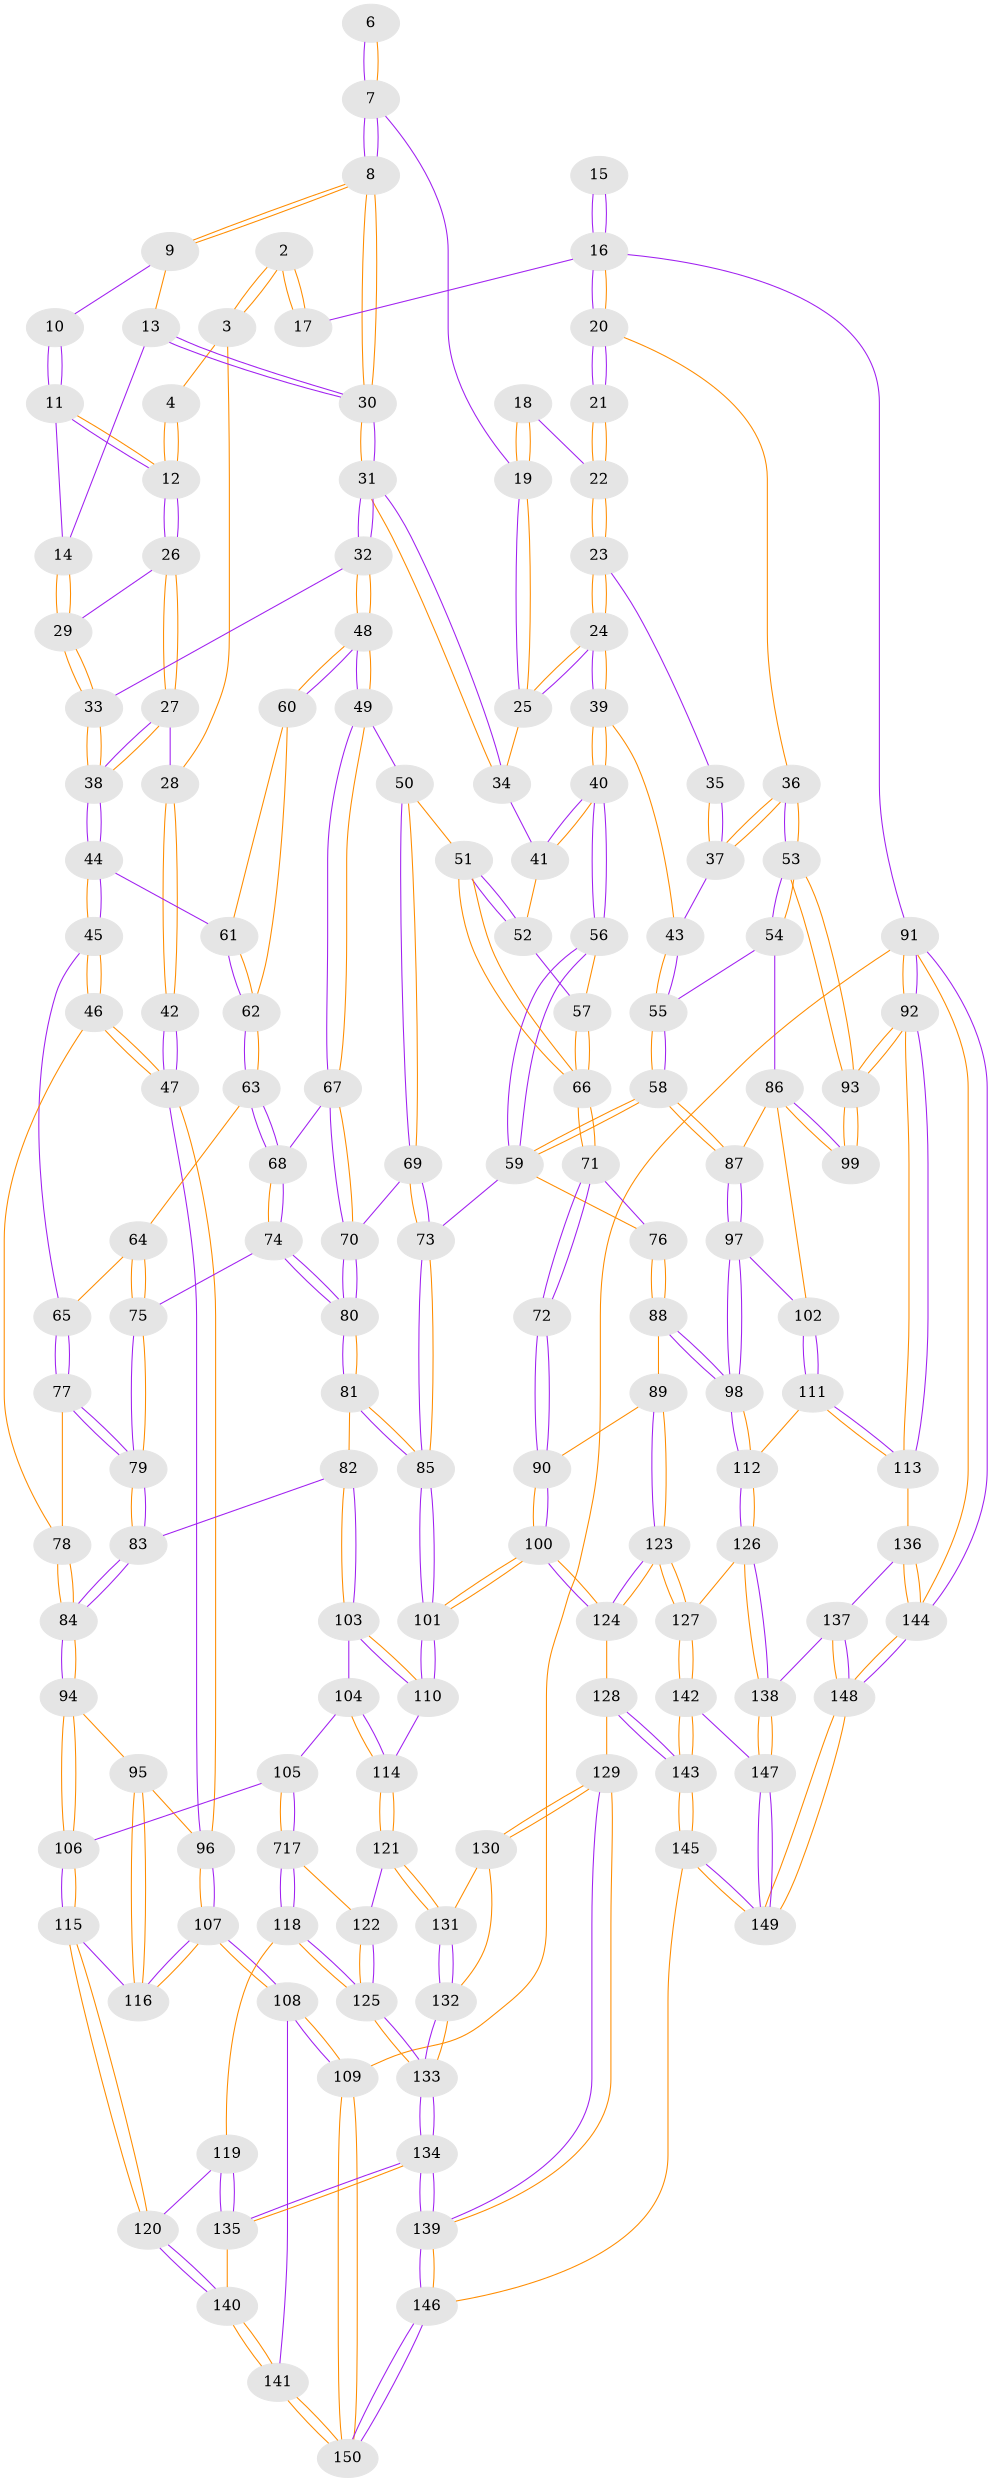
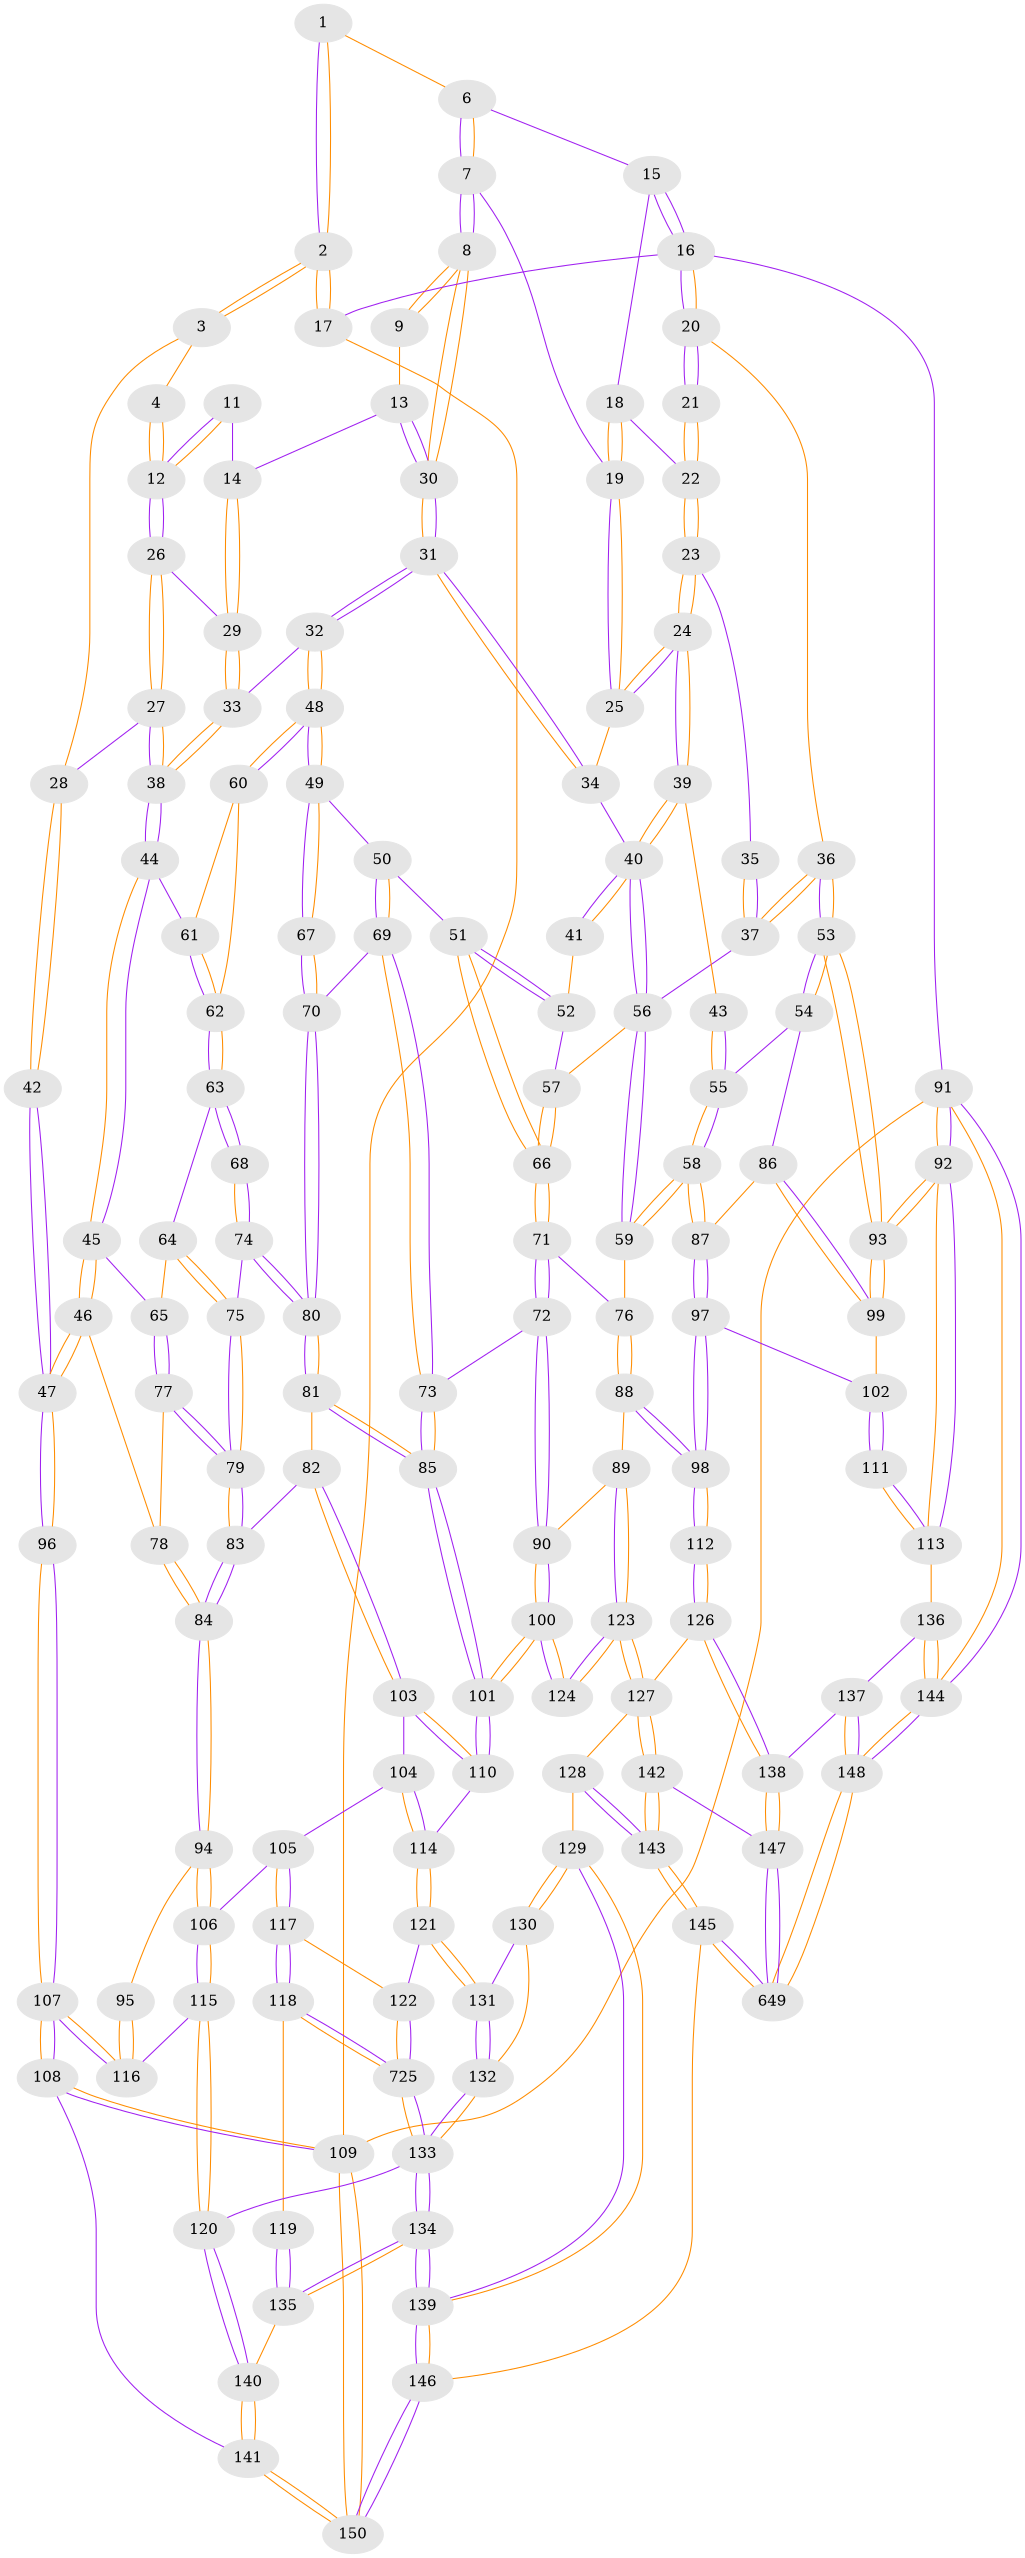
node "1": added
edge "6" -- "15": added
edge "15" -- "18": added
node "10": removed
edge "50" -- "51": color darkorange -> purple
edge "34" -- "41": now "34" -- "40"
edge "37" -- "43": now "37" -- "56"
edge "67" -- "68": removed
edge "17" -- "109": added
edge "63" -- "64": color darkorange -> purple
edge "59" -- "73": now "72" -- "73"
edge "86" -- "102": now "99" -- "102"
edge "111" -- "112": removed
edge "124" -- "128": now "127" -- "128"
edge "95" -- "96": removed
node "717": label "717" -> "117"
edge "130" -- "131": color darkorange -> purple
node "149": label "149" -> "649"
node "125": label "125" -> "725"
edge "119" -- "120": now "133" -- "120"
